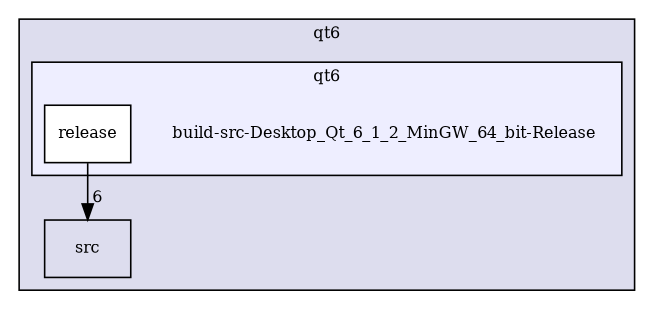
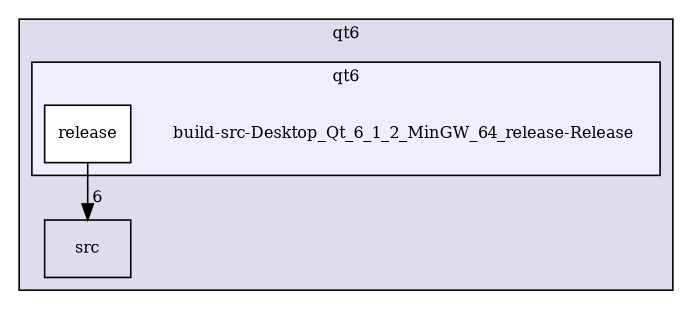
node "build-src-Desktop_Qt_6_1_2_MinGW_64_bit-Release": label "build-src-Desktop_Qt_6_1_2_MinGW_64_bit-Release" -> "build-src-Desktop_Qt_6_1_2_MinGW_64_release-Release"
